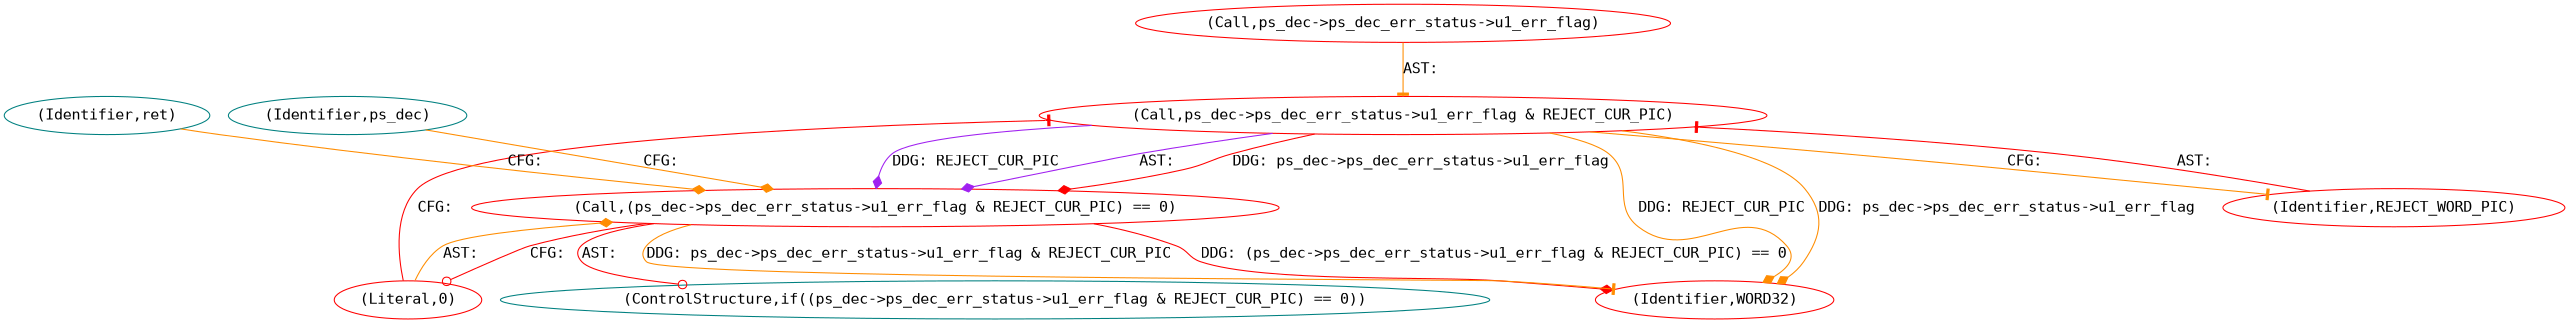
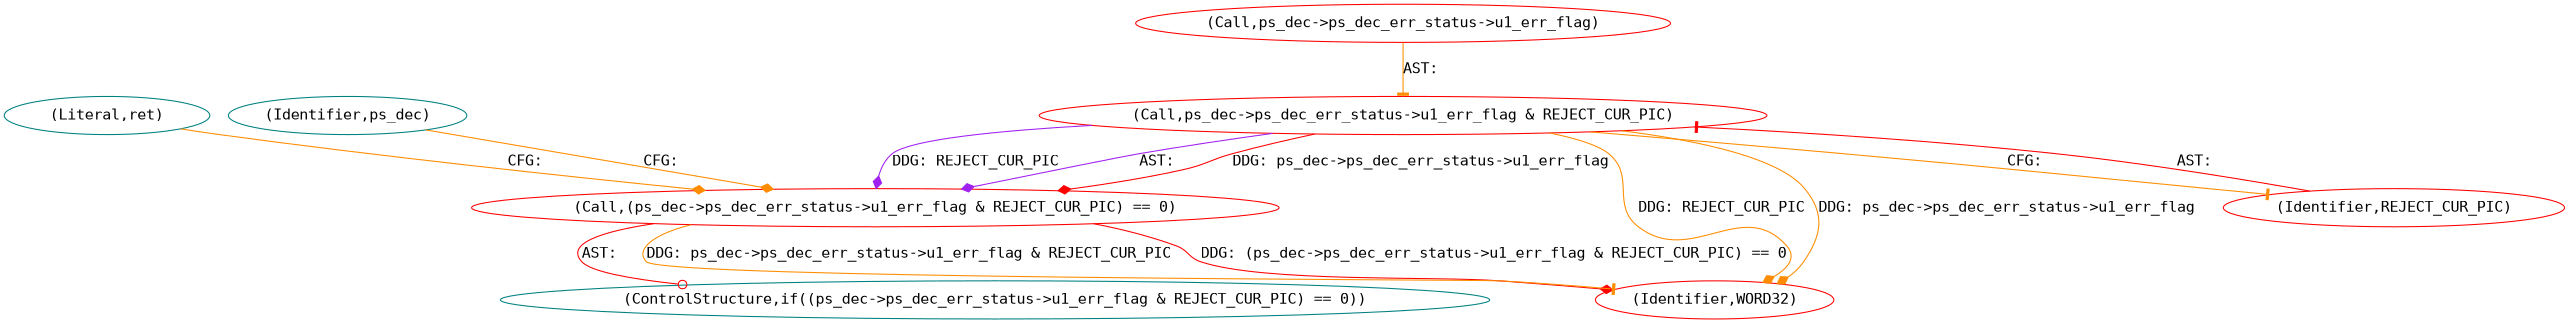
node "(Identifier,ret)": label "(Identifier,ret)" -> "(Literal,ret)"
node "(Identifier,REJECT_WORD_PIC)": label "(Identifier,REJECT_WORD_PIC)" -> "(Identifier,REJECT_CUR_PIC)"
node "(Literal,0)": removed
